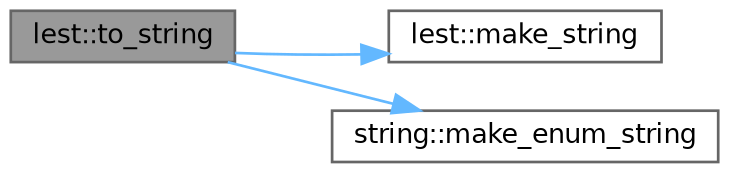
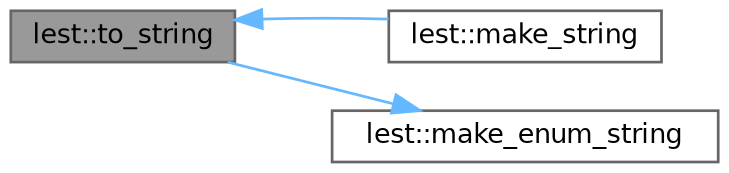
edge "lest::to_string" -> "lest::make_string": reversed
node "string::make_enum_string": label "string::make_enum_string" -> "lest::make_enum_string"
